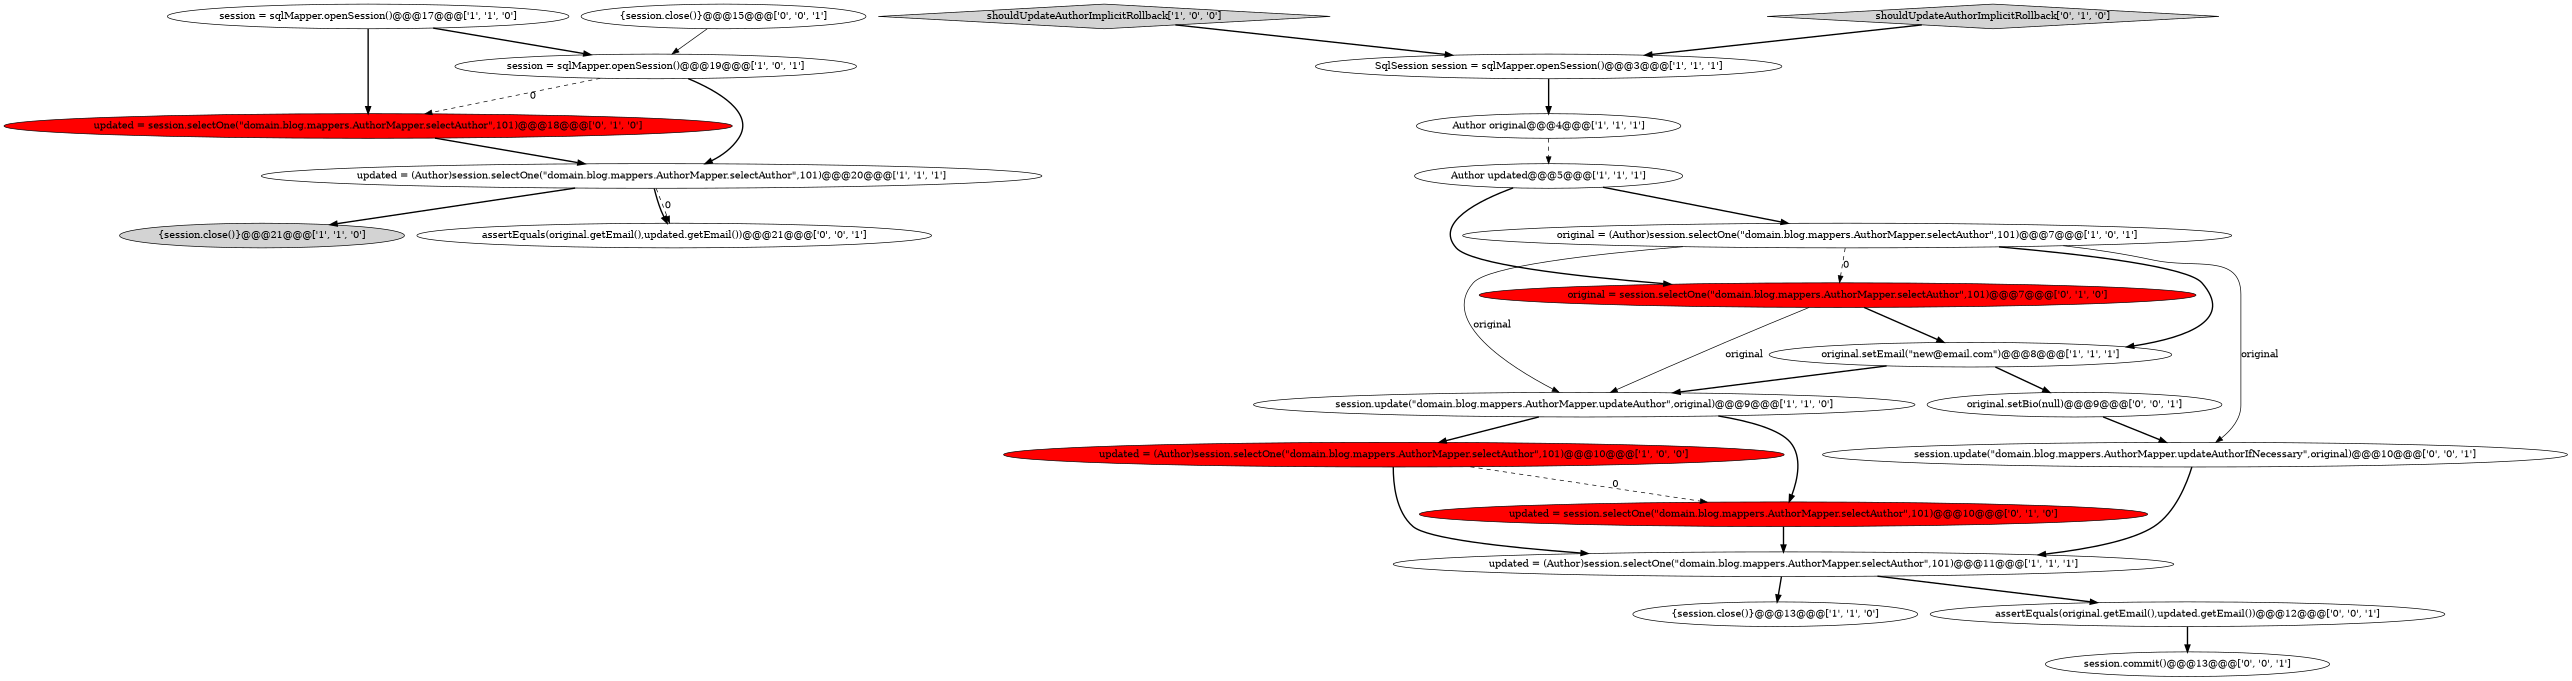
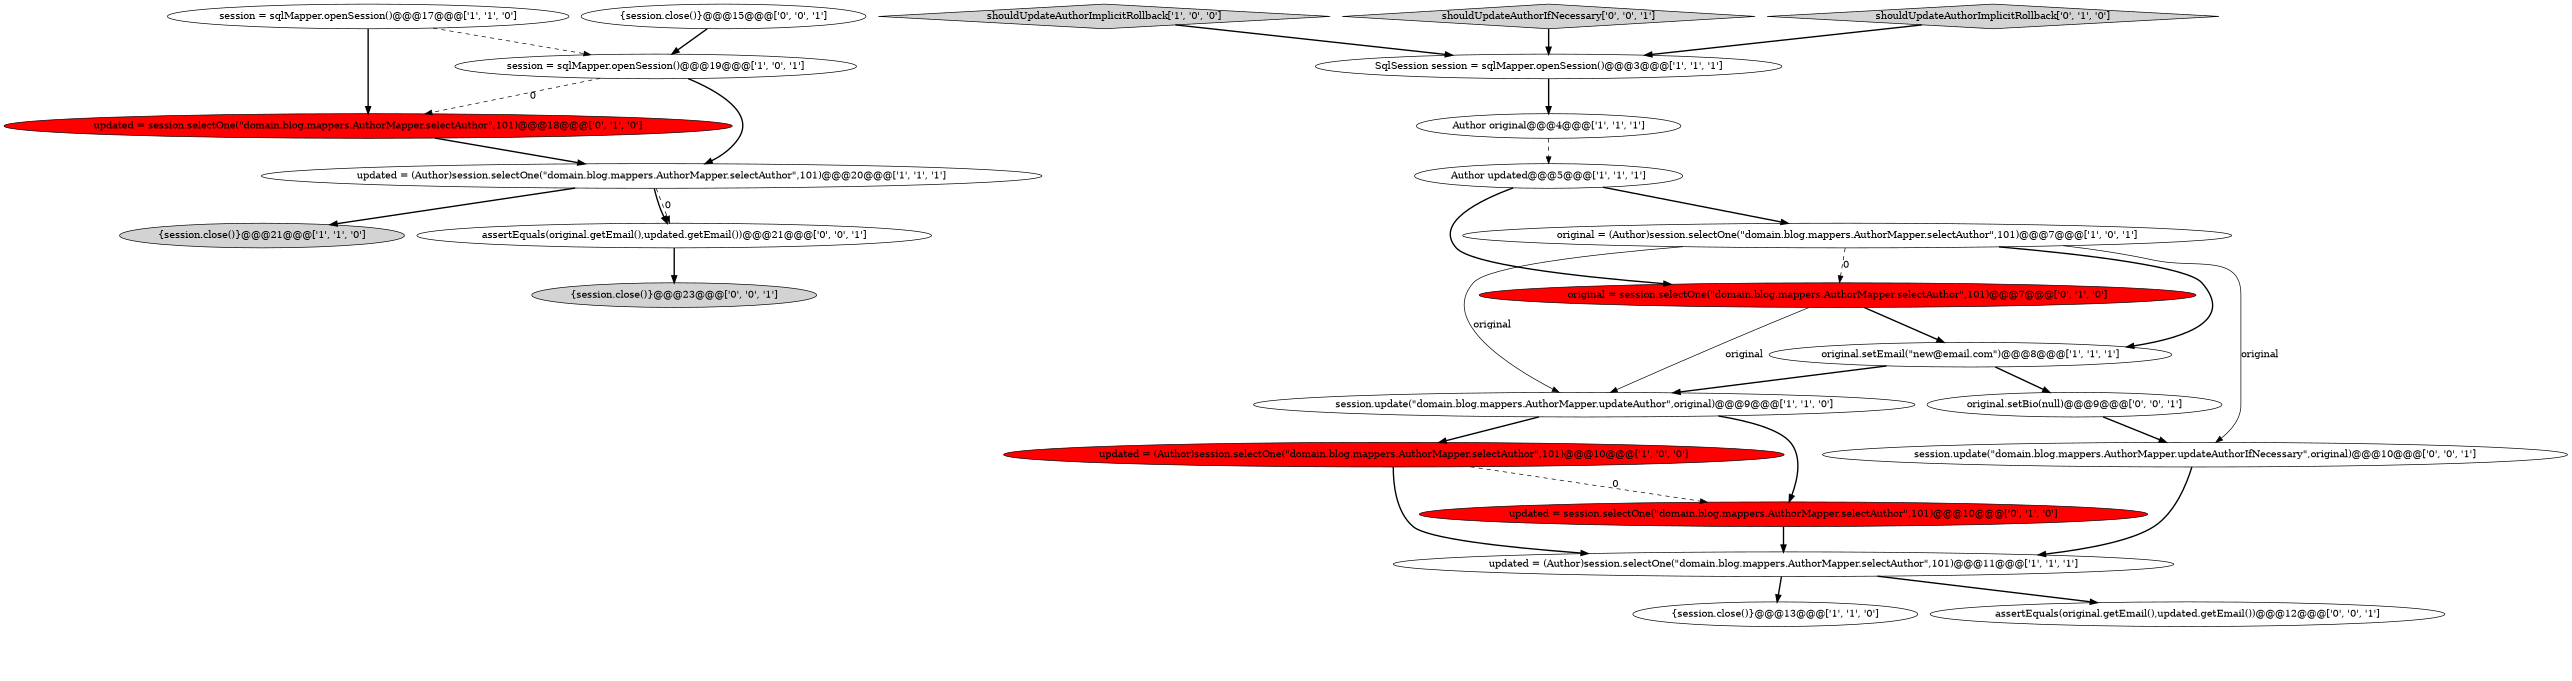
node "shouldUpdateAuthorIfNecessary['0', '0', '1']": added
edge "{session.close()}@@@15@@@['0', '0', '1']" -> "session = sqlMapper.openSession()@@@19@@@['1', '0', '1']": style solid -> bold
edge "session = sqlMapper.openSession()@@@17@@@['1', '1', '0']" -> "session = sqlMapper.openSession()@@@19@@@['1', '0', '1']": style bold -> dashed
node "{session.close()}@@@23@@@['0', '0', '1']": added
node "session.commit()@@@13@@@['0', '0', '1']": removed
